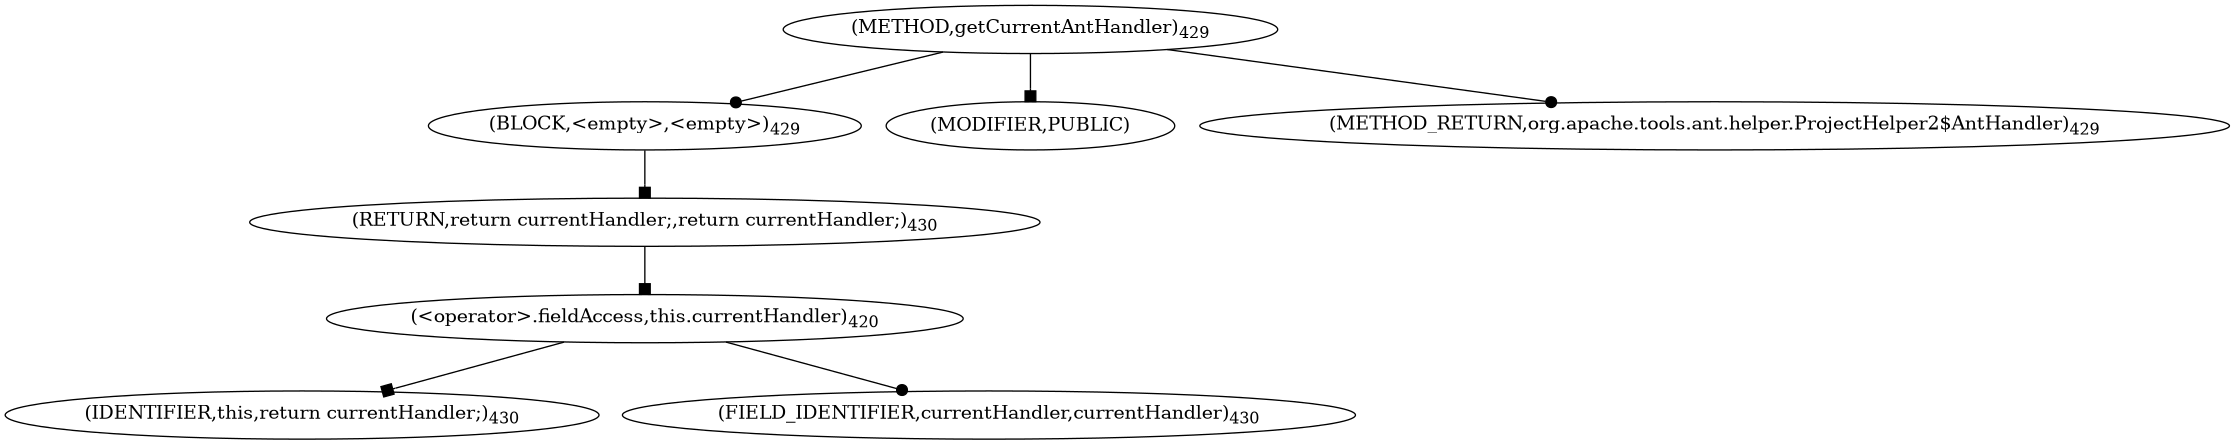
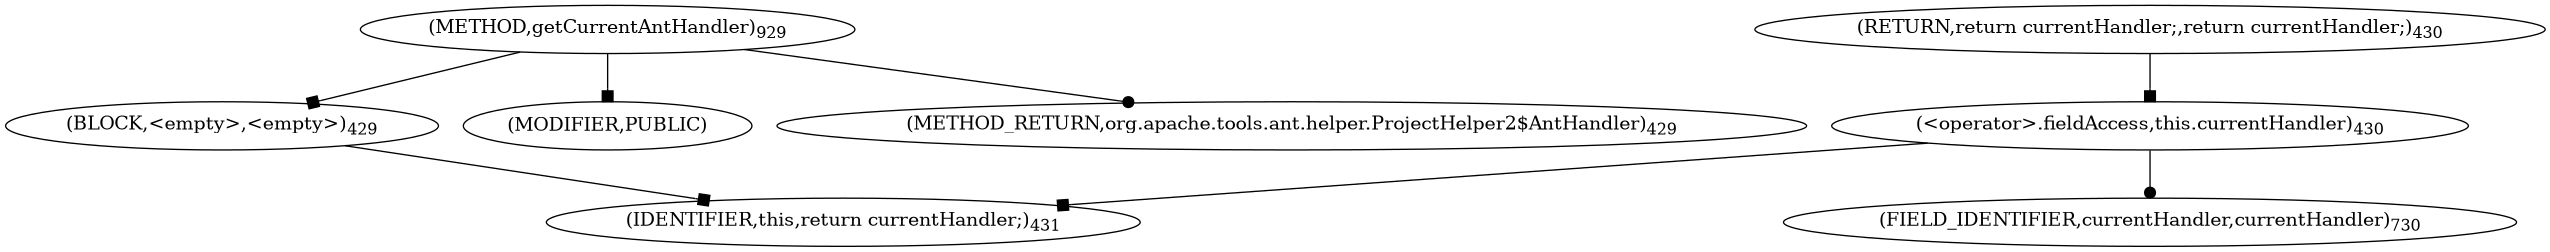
node "(METHOD,getCurrentAntHandler)": text "429" -> "929"
edge "(METHOD,getCurrentAntHandler)" -> "(BLOCK,<empty>,<empty>)": arrowhead dot -> box
edge "(BLOCK,<empty>,<empty>)" -> "(RETURN,return currentHandler;,return currentHandler;)": now "(BLOCK,<empty>,<empty>)" -> "(IDENTIFIER,this,return currentHandler;)"
node "(<operator>.fieldAccess,this.currentHandler)": text "420" -> "430"
node "(IDENTIFIER,this,return currentHandler;)": text "430" -> "431"
node "(FIELD_IDENTIFIER,currentHandler,currentHandler)": text "430" -> "730"
